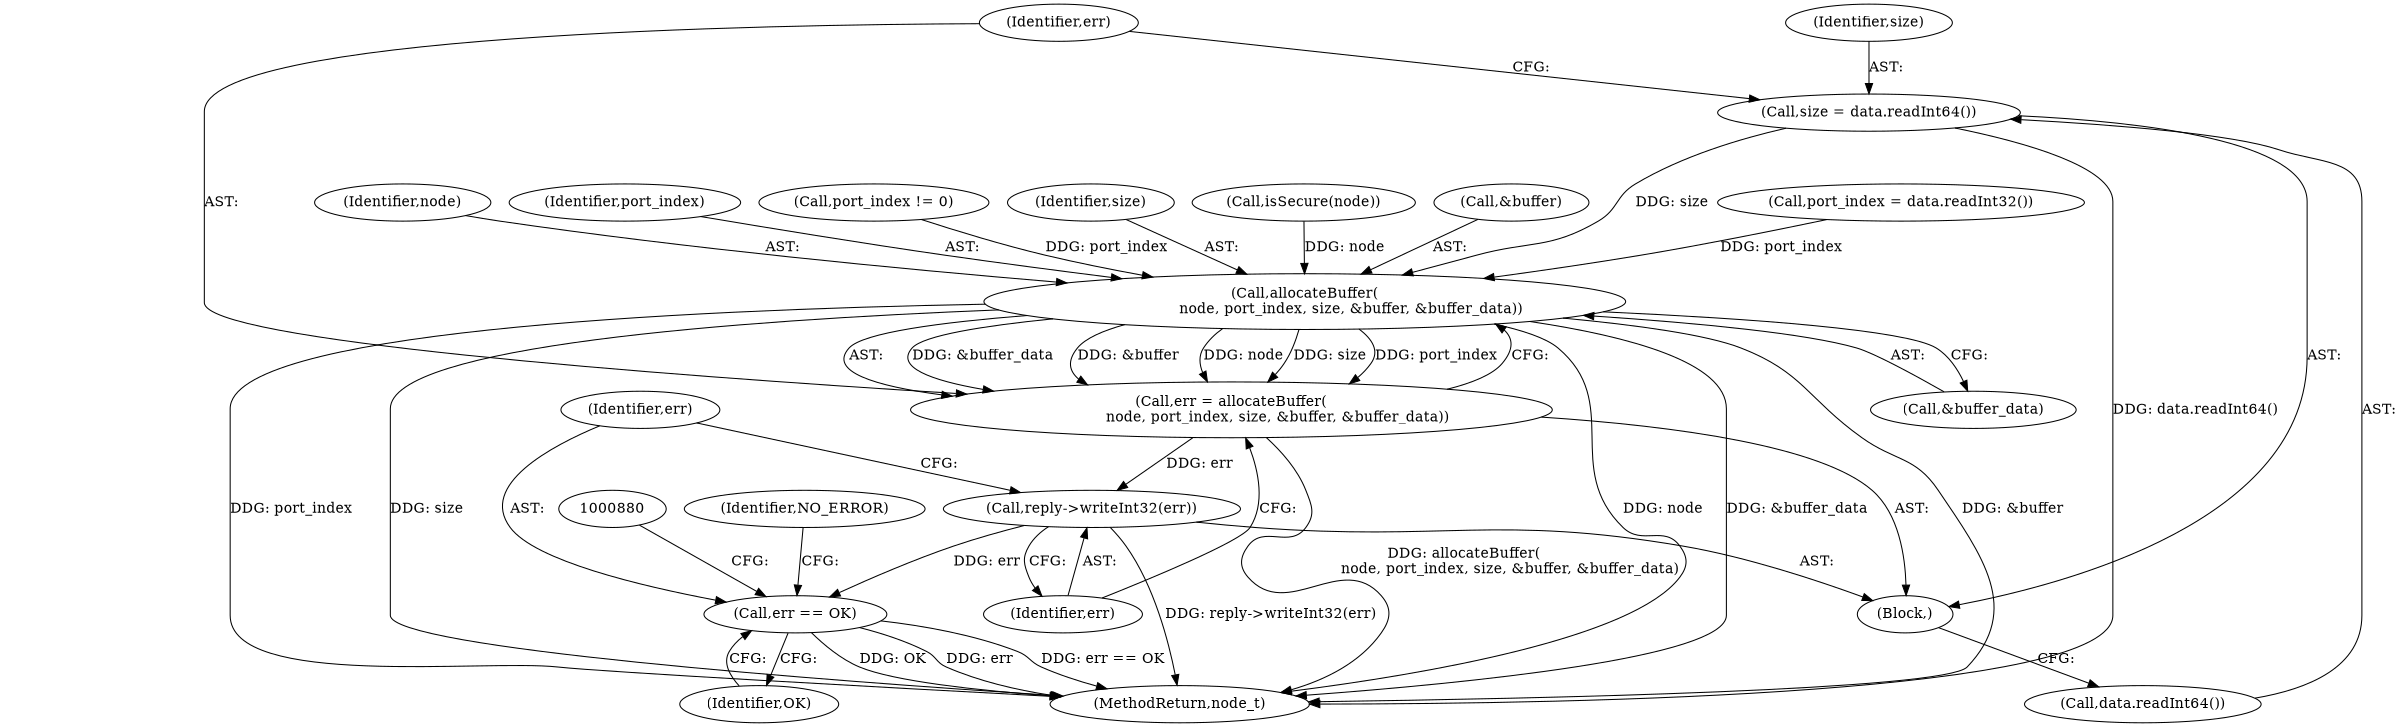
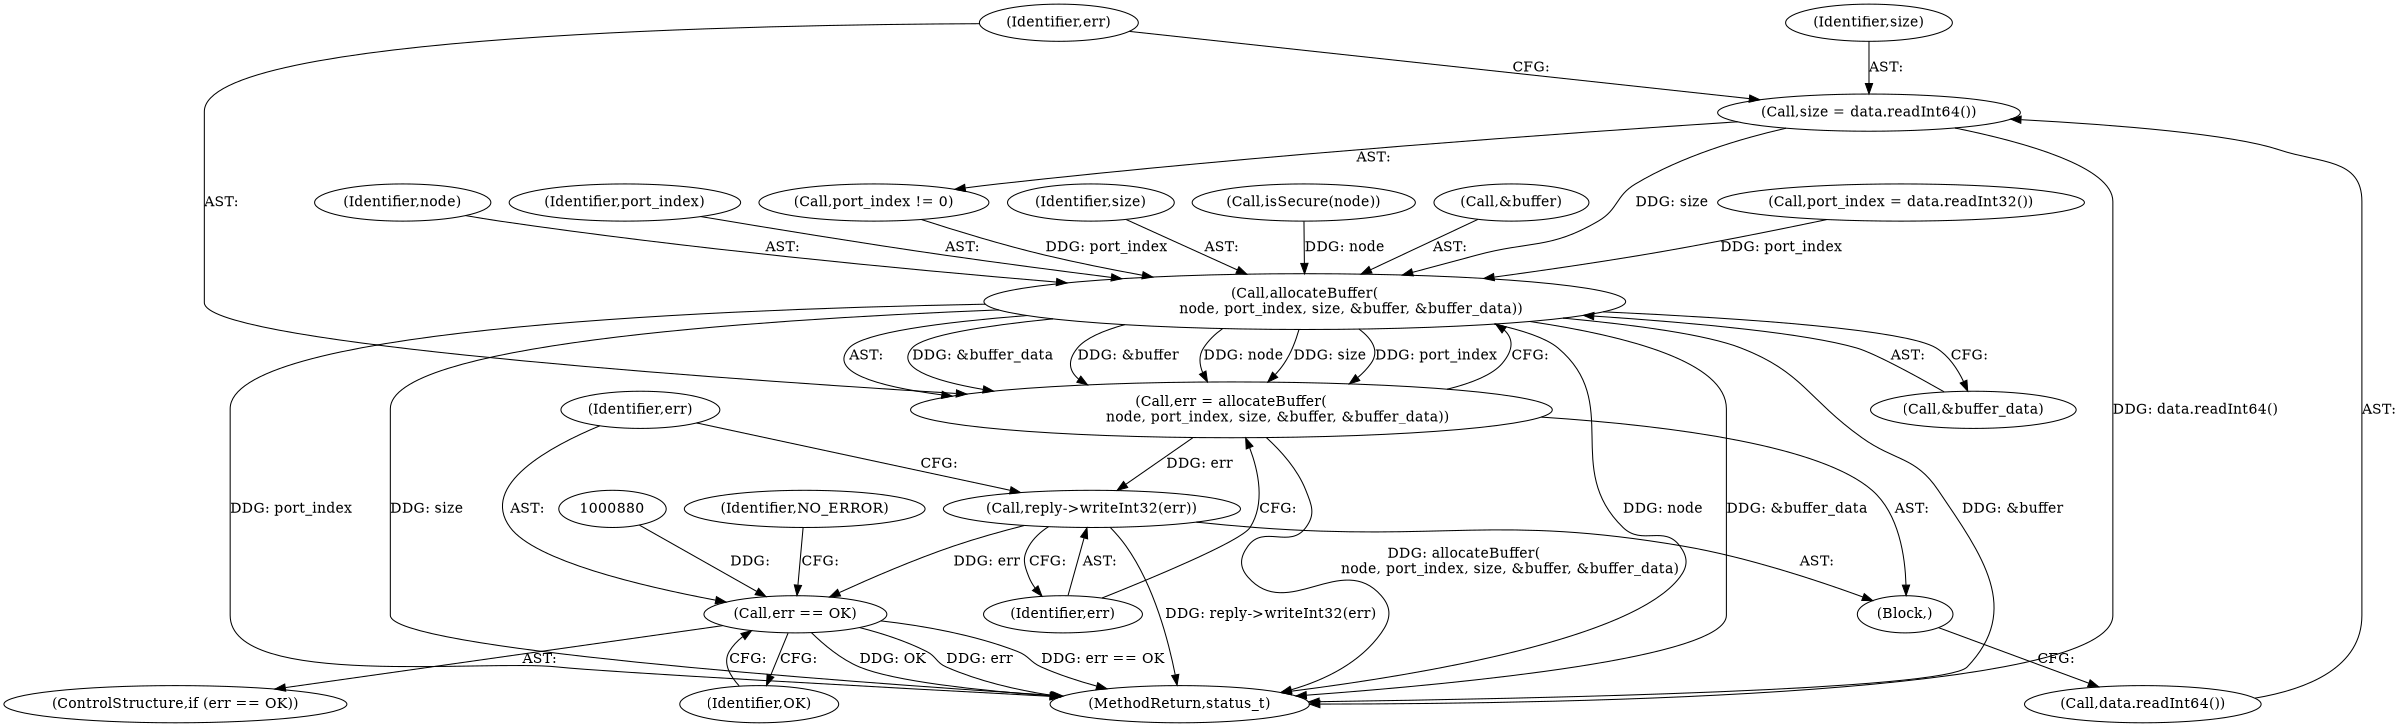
edge "(Call,size = data.readInt64())" -> "(Block,)": now "(Call,size = data.readInt64())" -> "(Call,port_index != 0)"
edge "1000880" -> "(Call,err == OK)": label "CFG: " -> "DDG: "
node "(ControlStructure,if (err == OK))": added
node "(MethodReturn,node_t)": label "(MethodReturn,node_t)" -> "(MethodReturn,status_t)"
